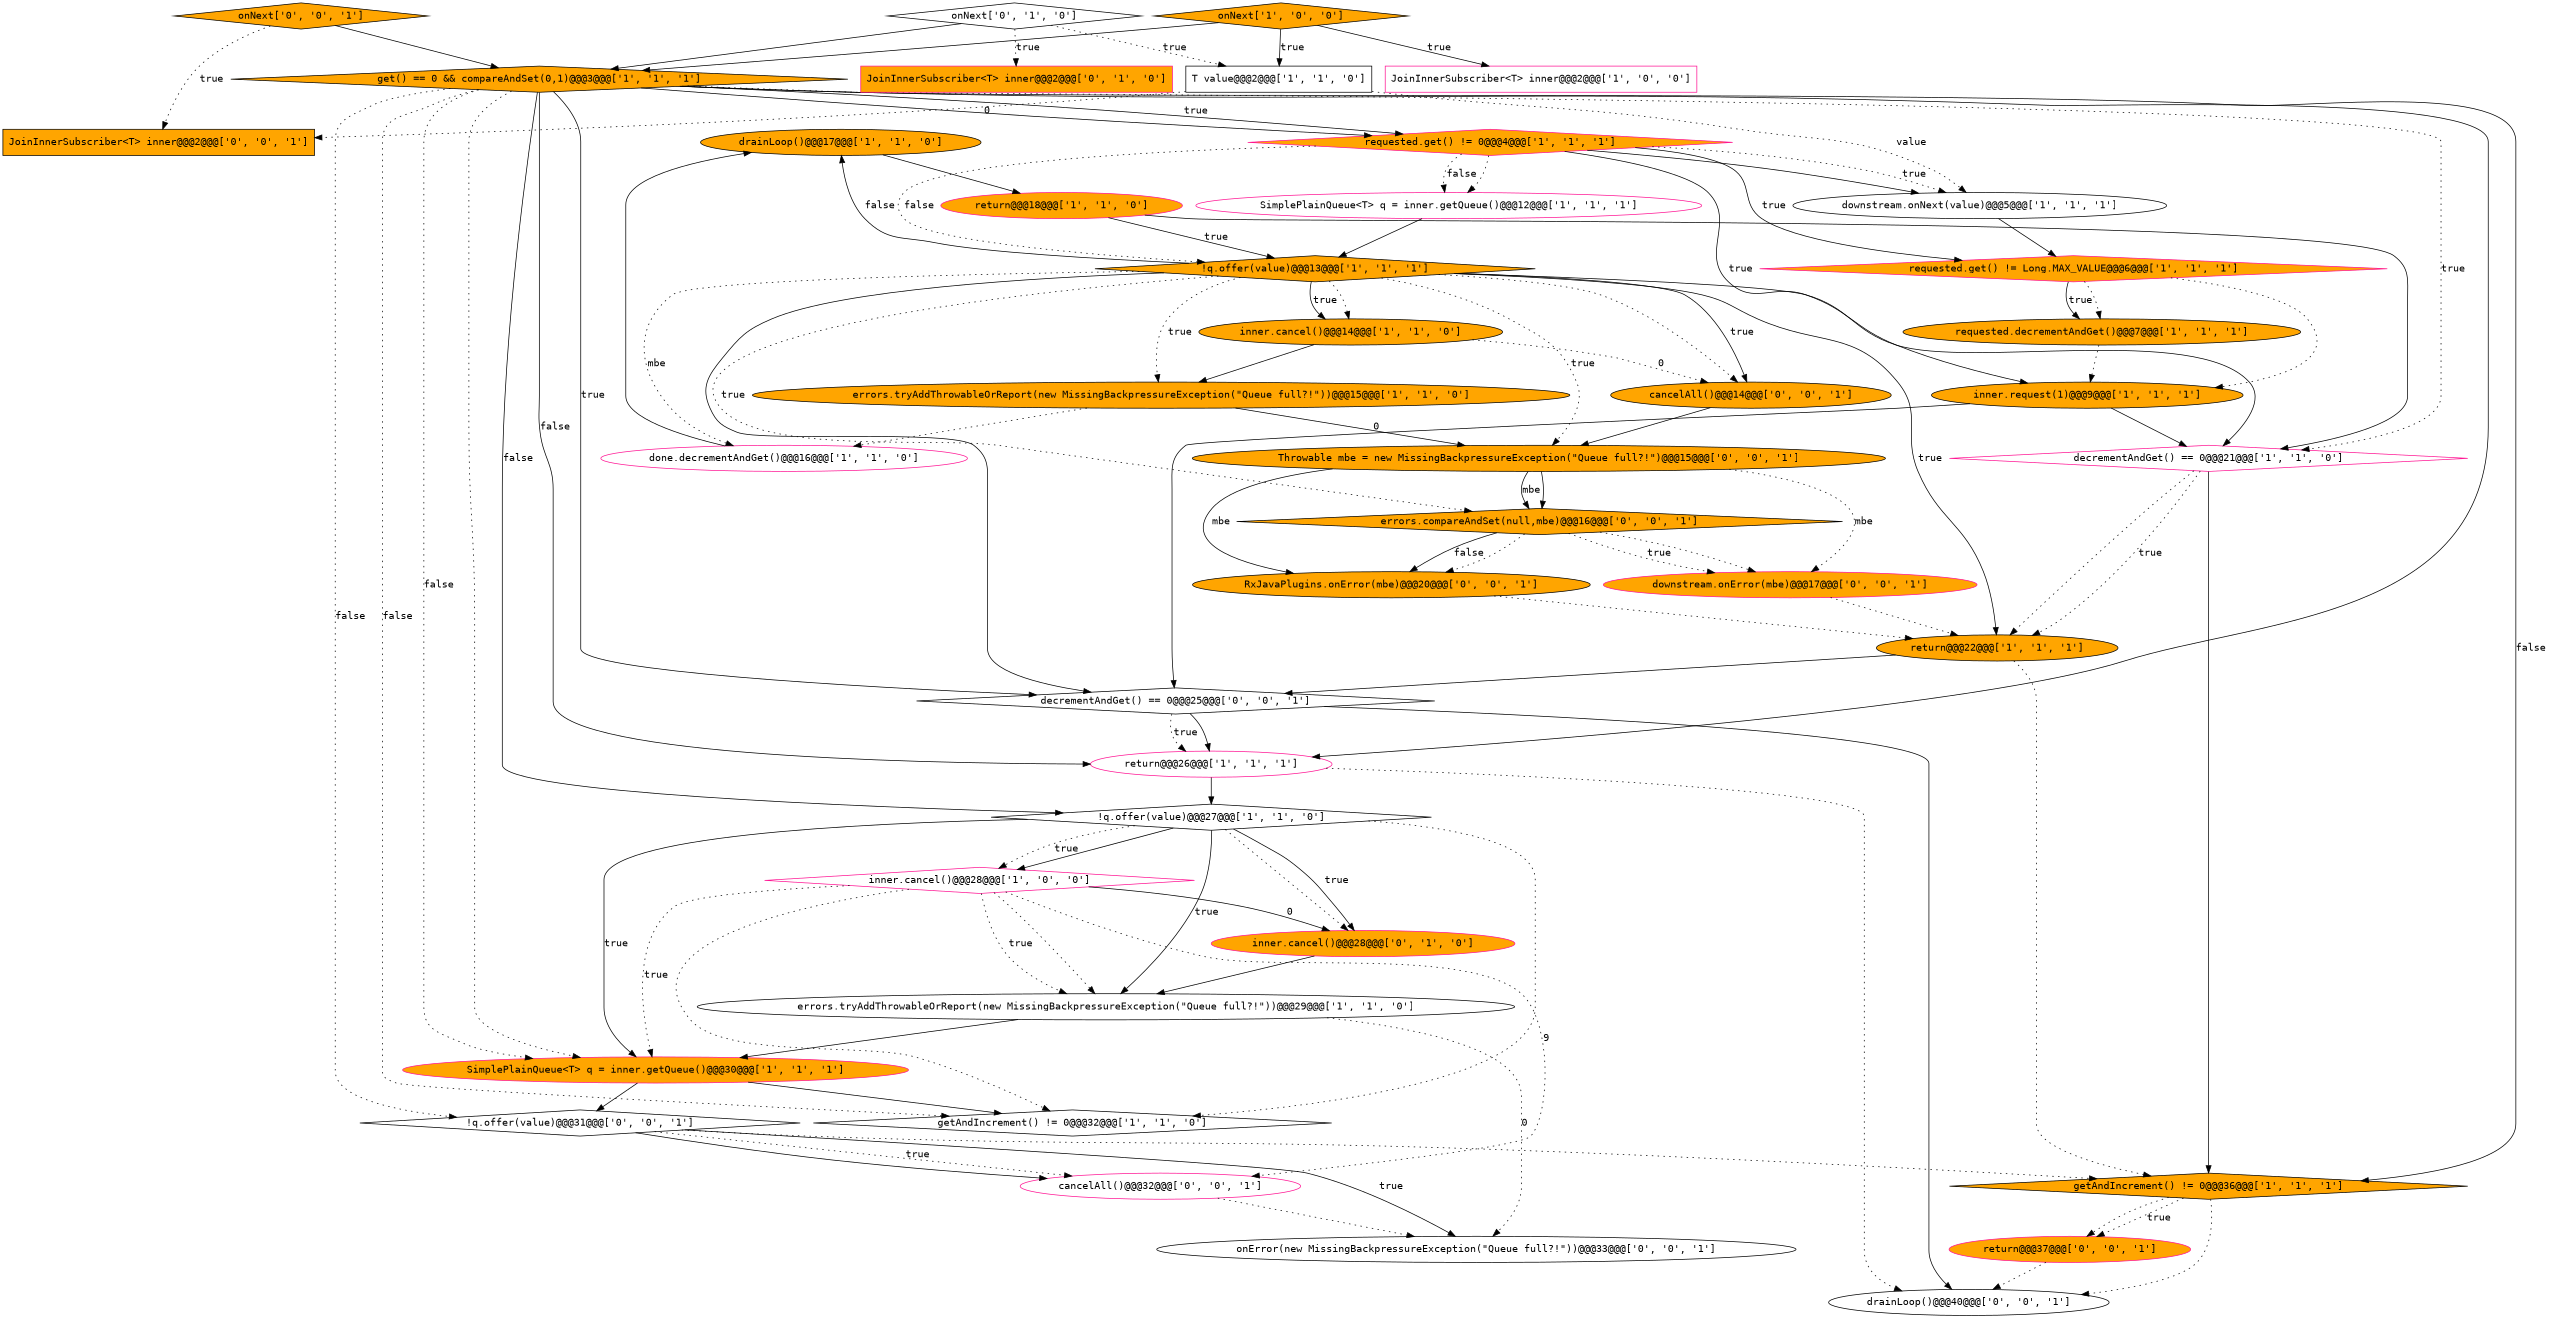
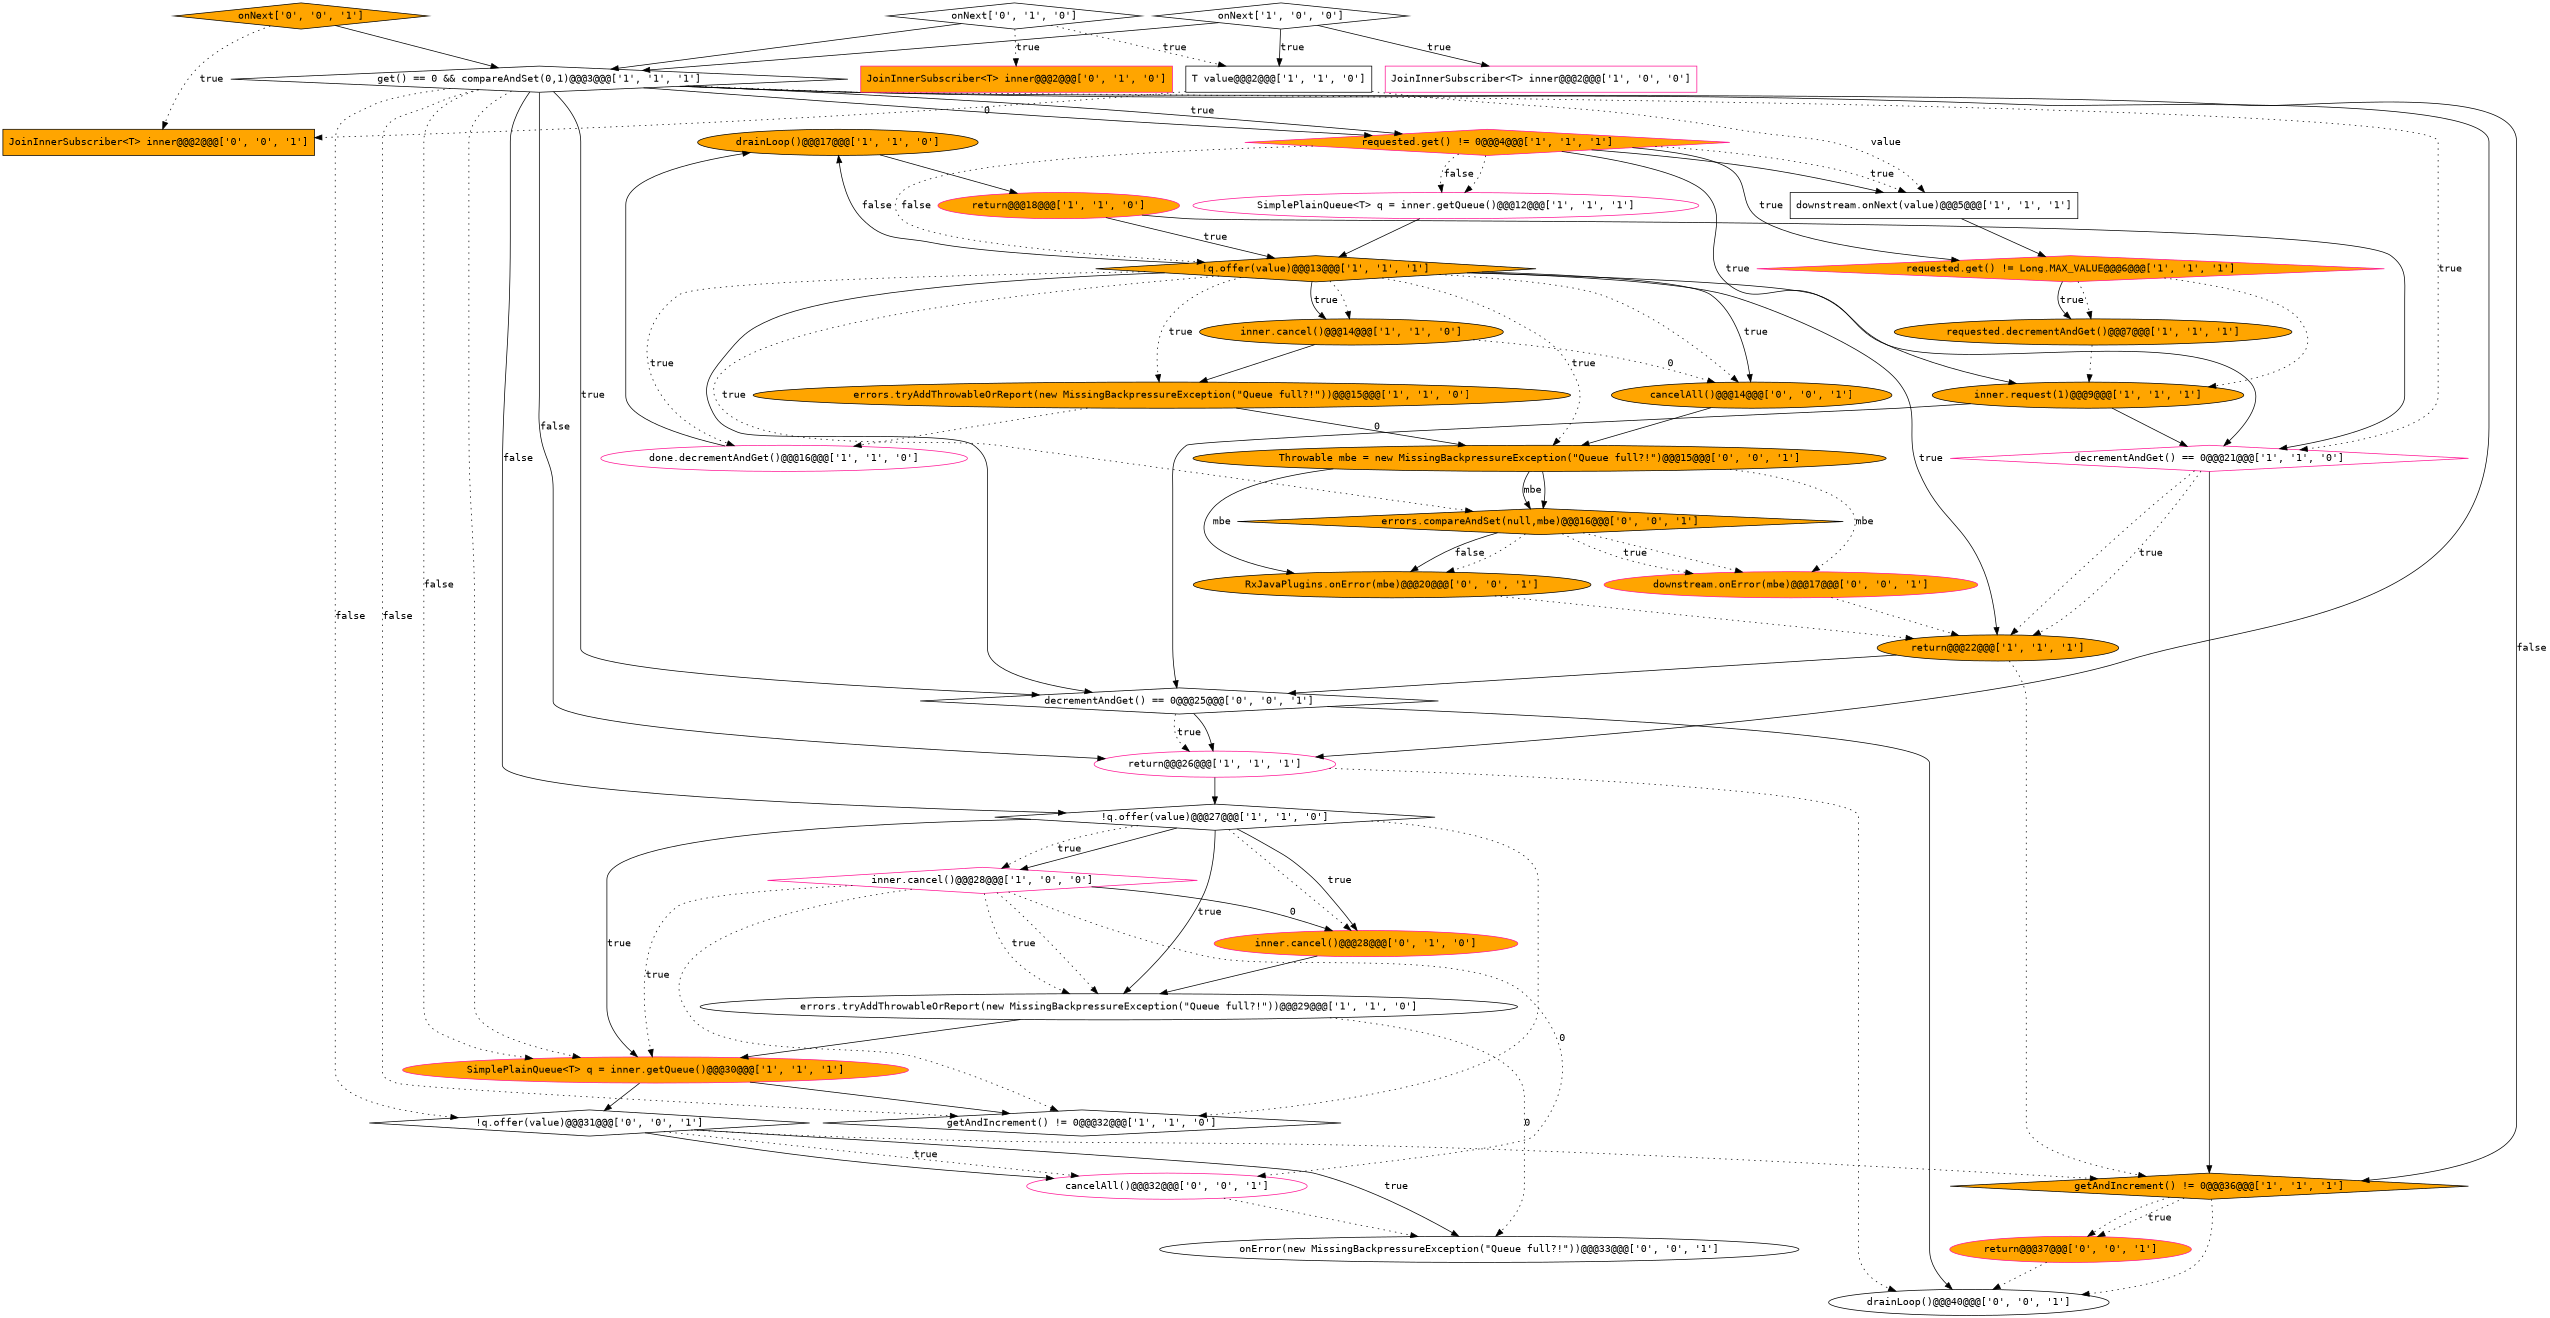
node "onNext['1', '0', '0']": fillcolor orange -> white
node "get() == 0 && compareAndSet(0,1)@@@3@@@['1', '1', '1']": fillcolor orange -> white
node "downstream.onNext(value)@@@5@@@['1', '1', '1']": shape ellipse -> box
edge "!q.offer(value)@@@13@@@['1', '1', '1']" -> "done.decrementAndGet()@@@16@@@['1', '1', '0']": label "mbe" -> "true"
edge "inner.cancel()@@@28@@@['1', '0', '0']" -> "cancelAll()@@@32@@@['0', '0', '1']": label "9" -> "0"
